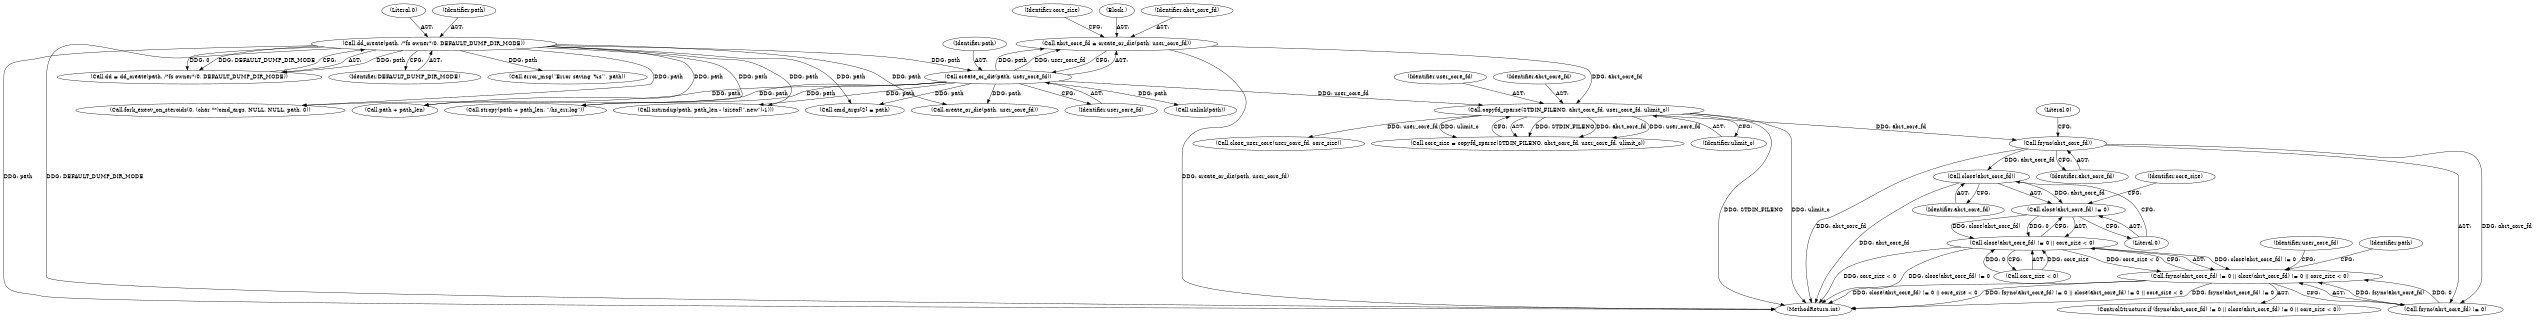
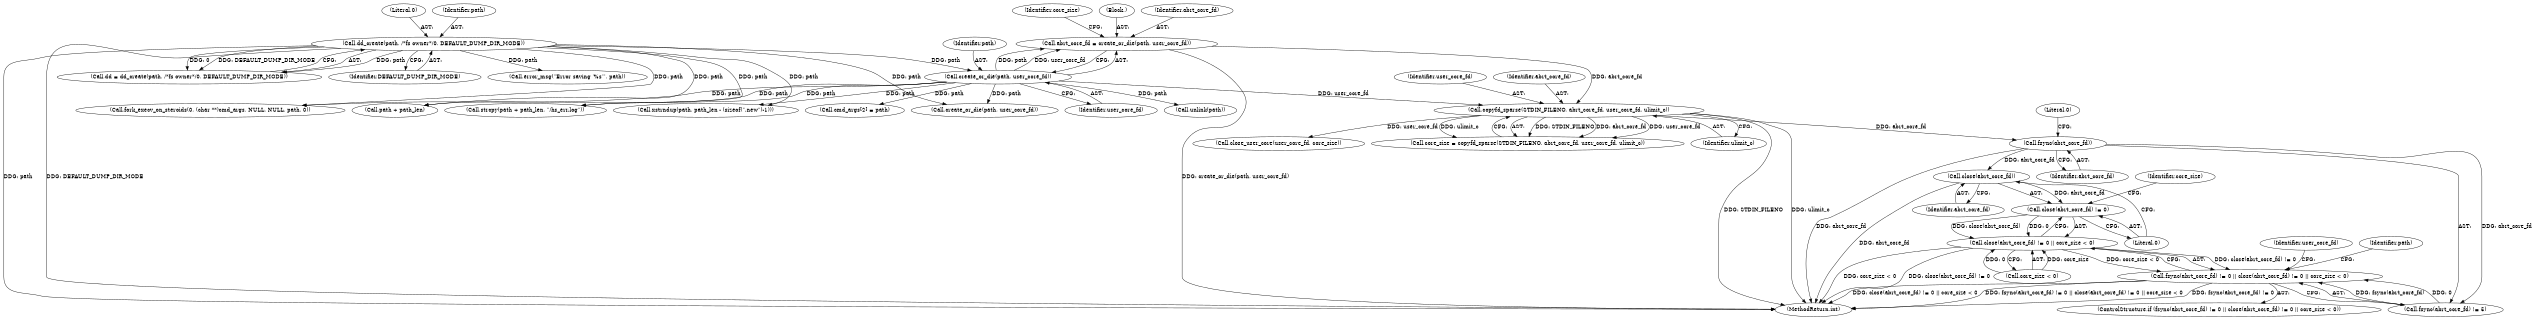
edge "(Call,dd_create(path, /*fs owner*/0, DEFAULT_DUMP_DIR_MODE))" -> "(Call,cmd_args[2] = path)": removed, label "DDG: path"
node "(Call,fsync(abrt_core_fd) != 0)": label "(Call,fsync(abrt_core_fd) != 0)" -> "(Call,fsync(abrt_core_fd) != 5)"
